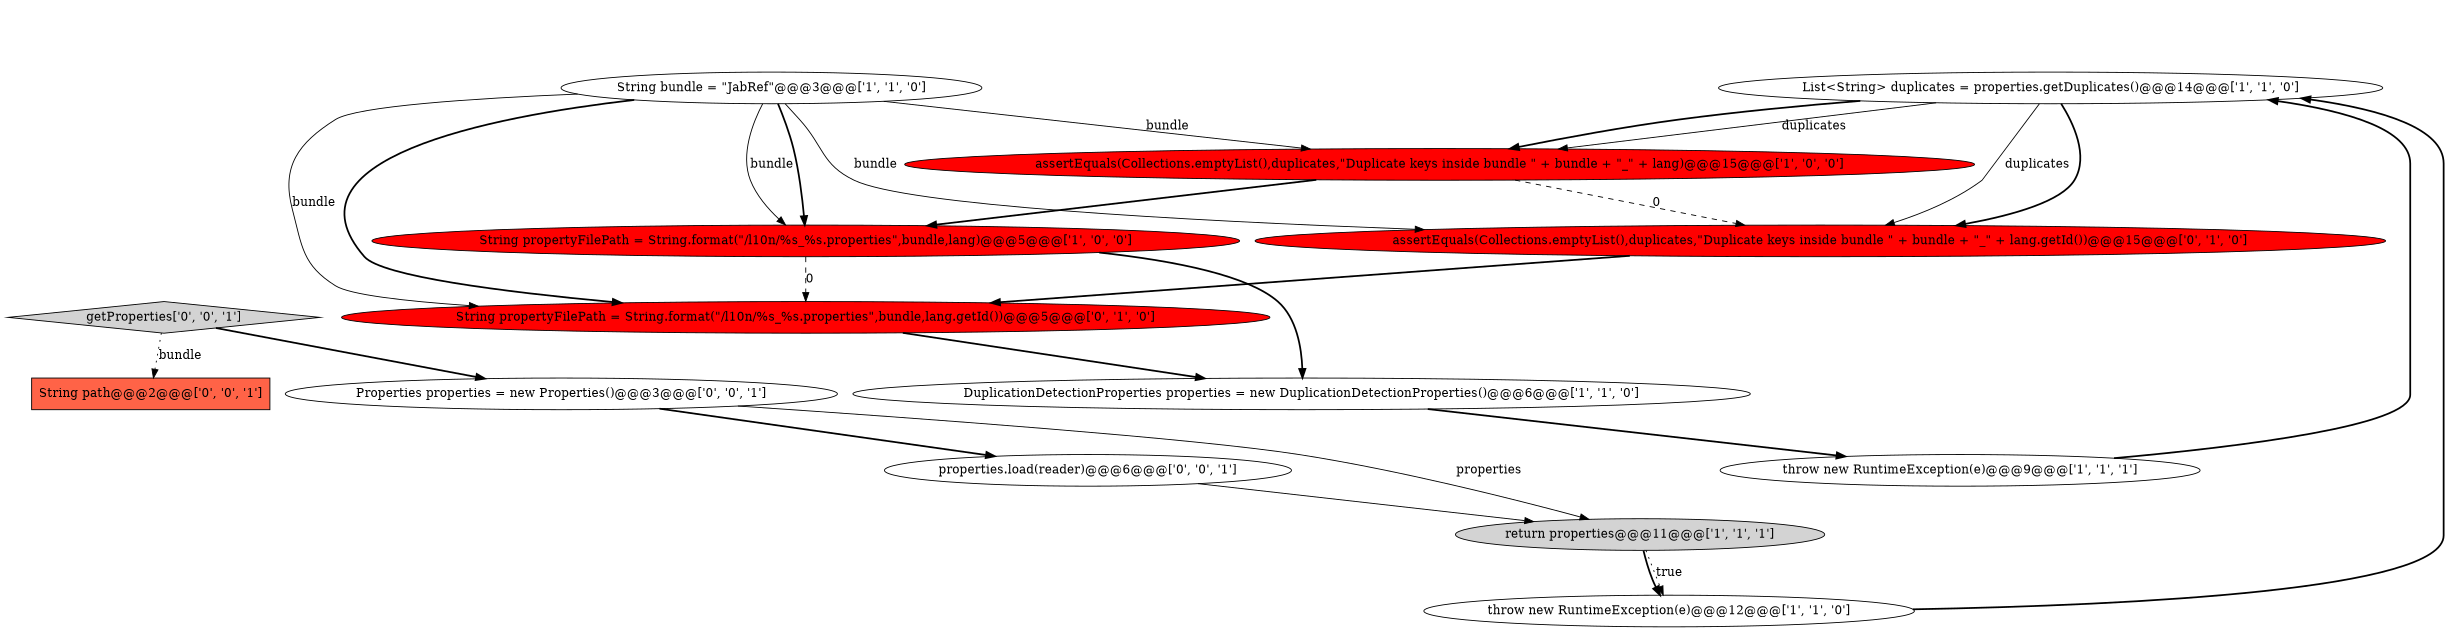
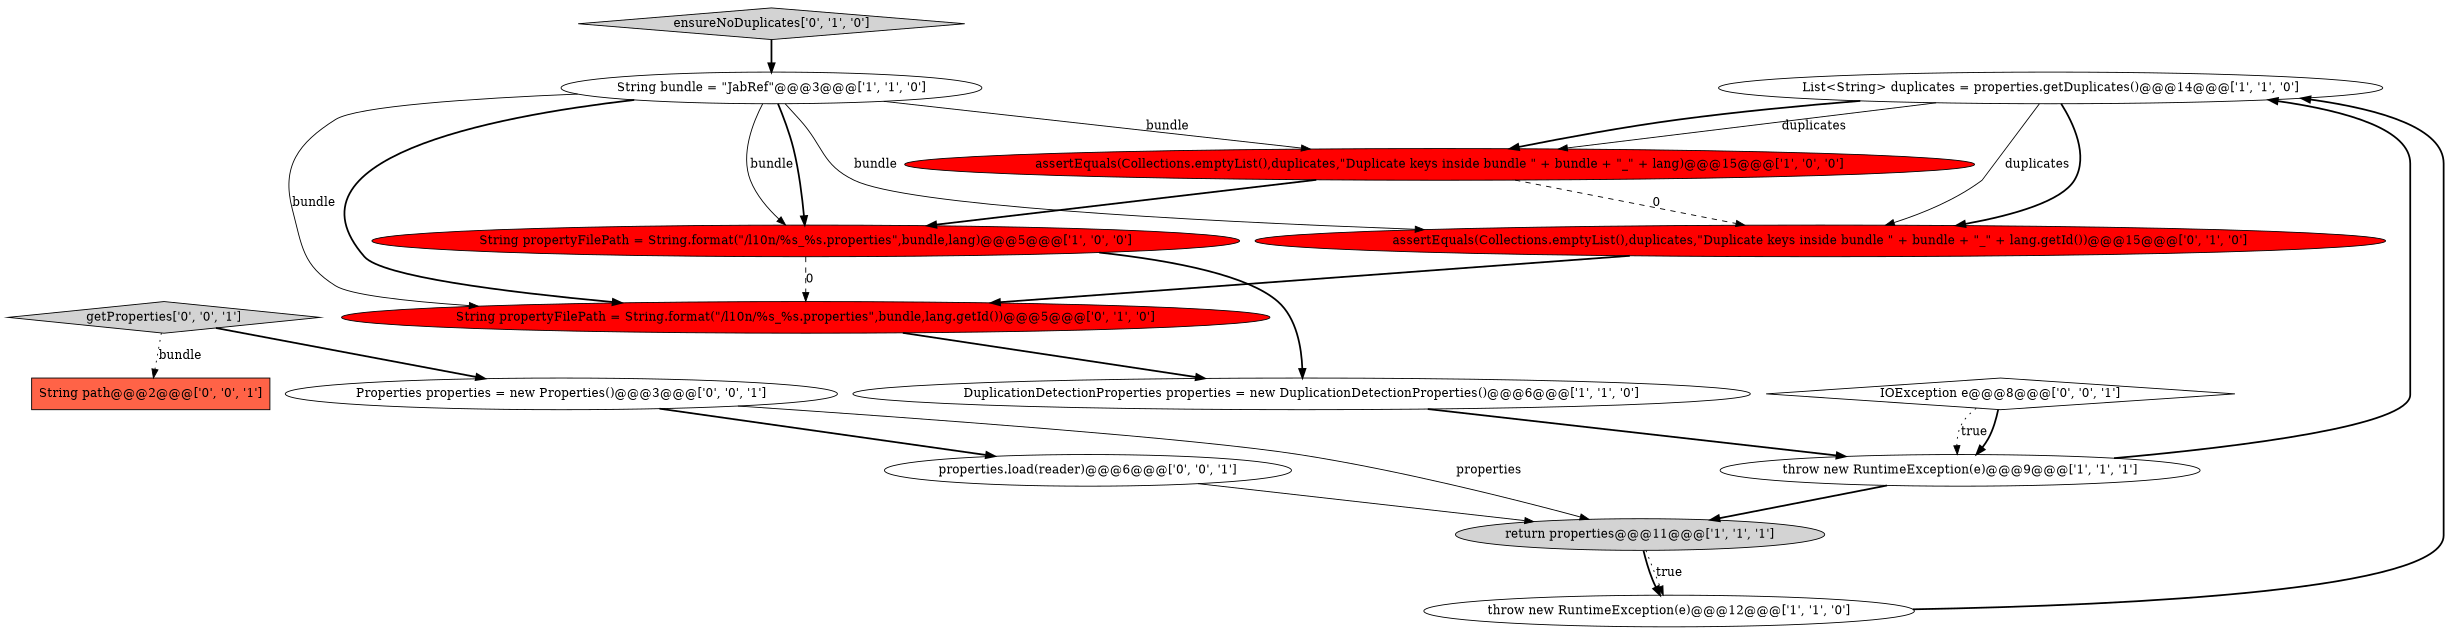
node "ensureNoDuplicates['0', '1', '0']": added
node "IOException e@@@8@@@['0', '0', '1']": added
edge "throw new RuntimeException(e)@@@9@@@['1', '1', '1']" -> "return properties@@@11@@@['1', '1', '1']": added
